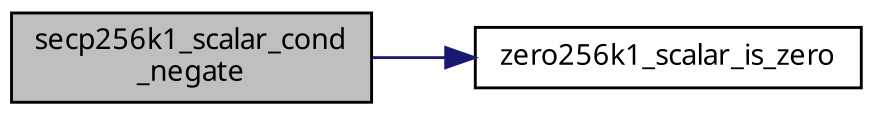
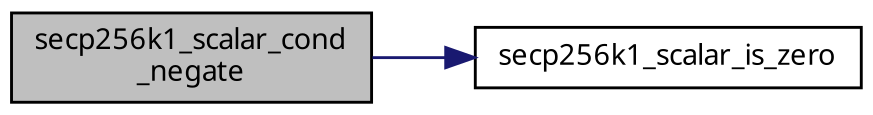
node "zero256k1_scalar_is_zero": label "zero256k1_scalar_is_zero" -> "secp256k1_scalar_is_zero"
